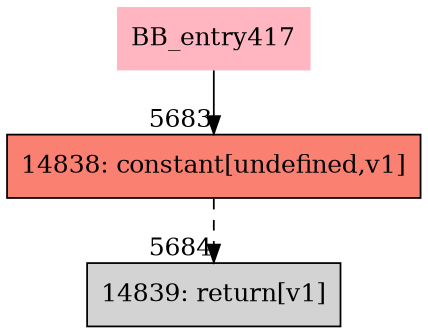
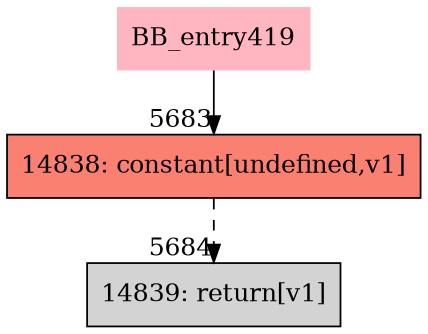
node "BB_entry417": label "BB_entry417" -> "BB_entry419"
